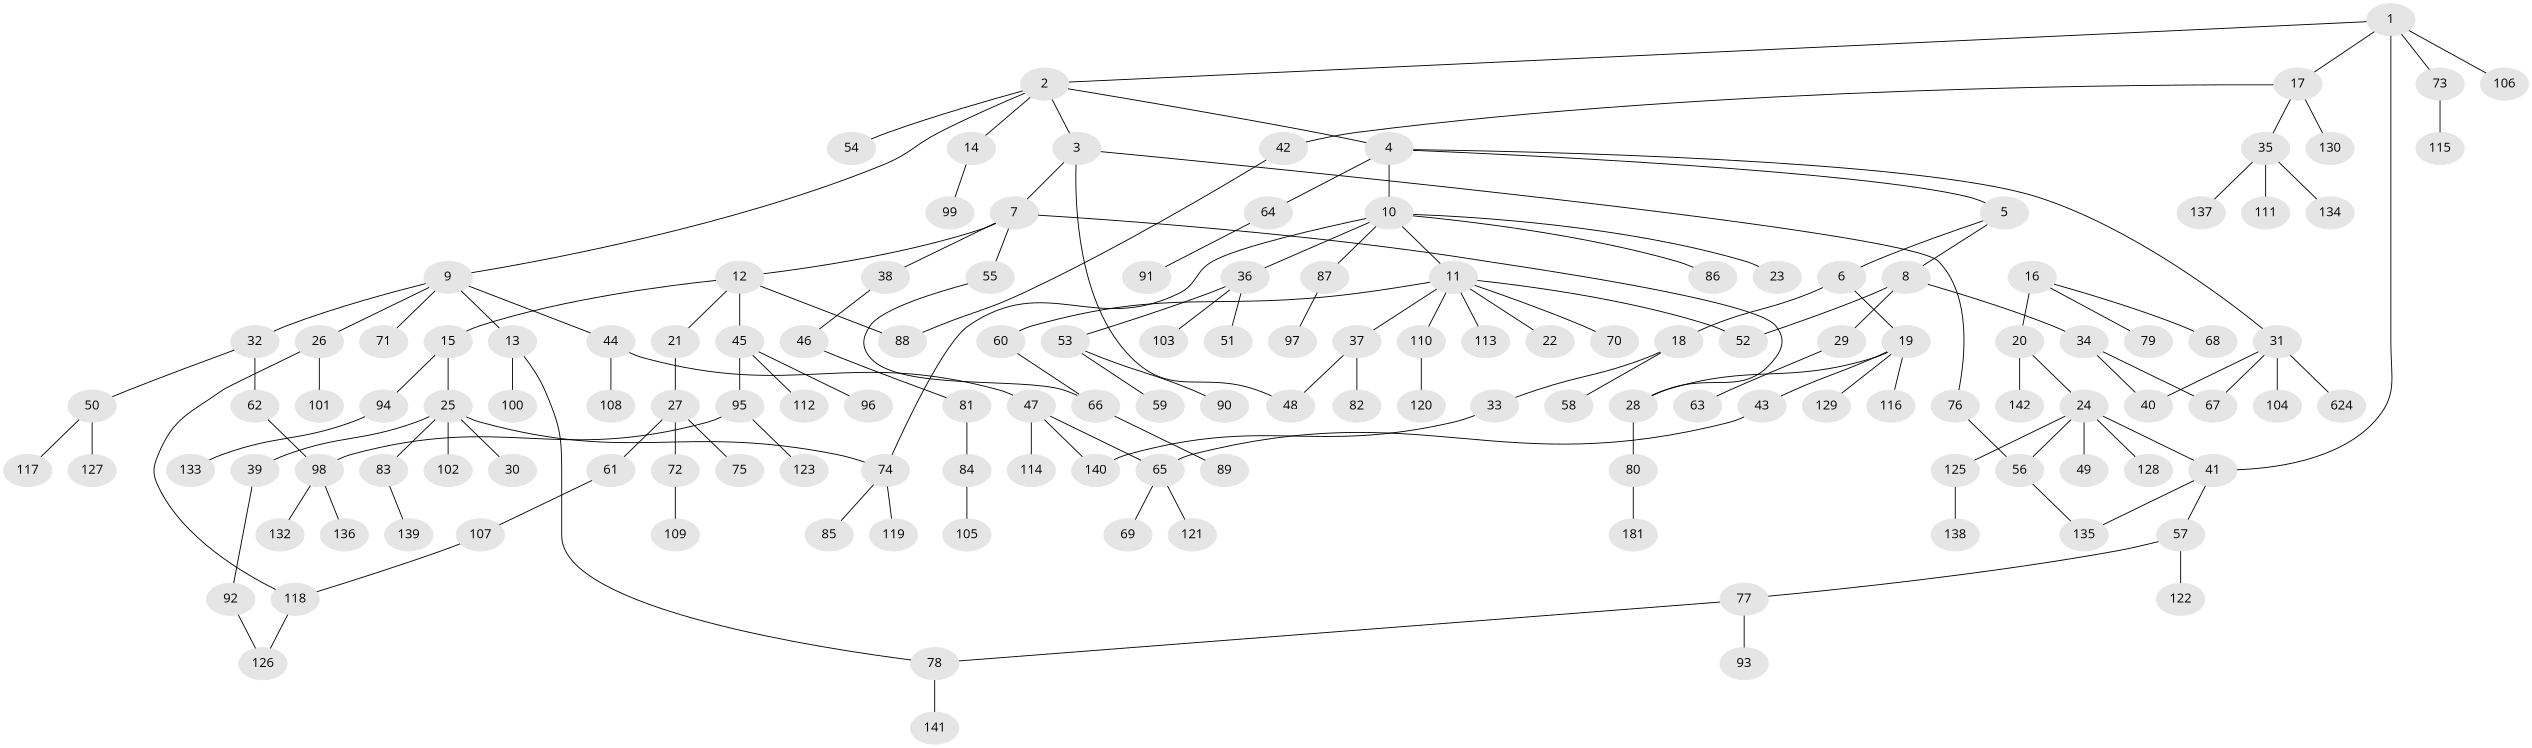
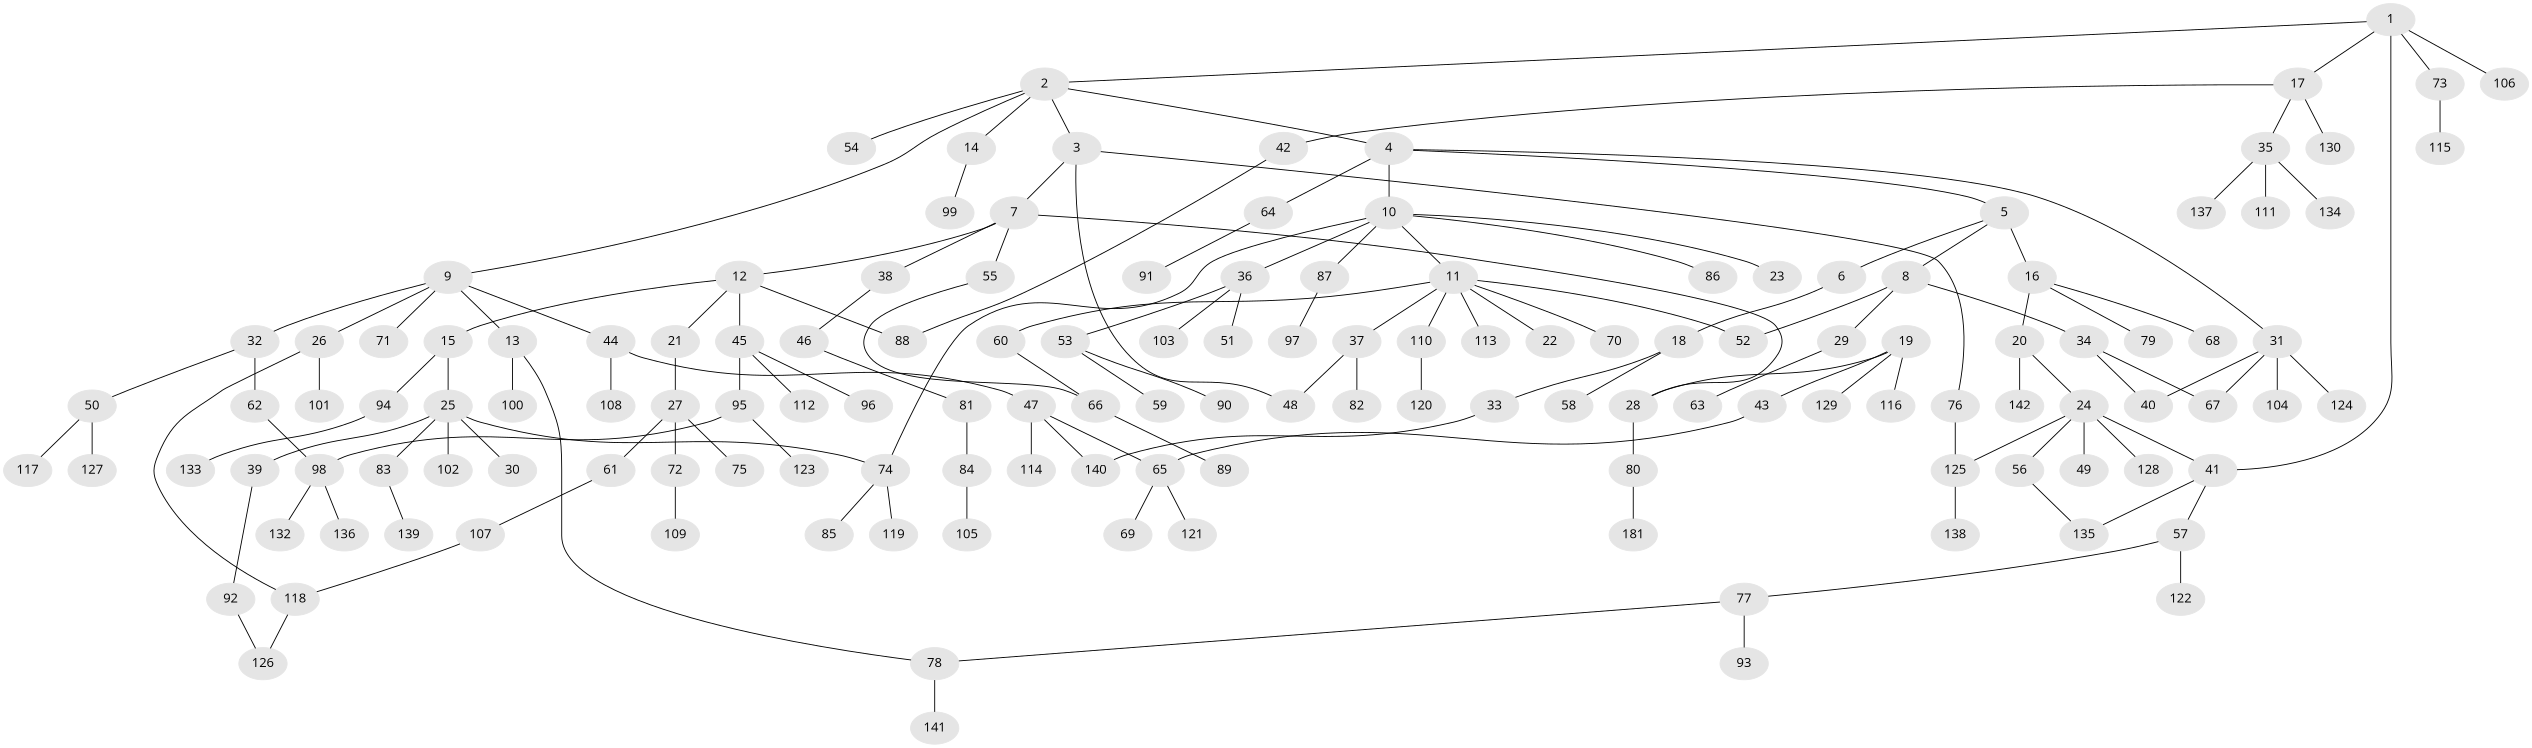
edge "5" -- "16": added
edge "6" -- "19": removed
node "624": label "624" -> "124"
edge "76" -- "56": now "76" -- "125"
